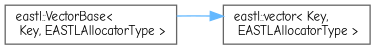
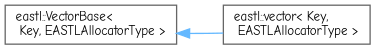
edge "eastl::VectorBase< Key, EASTLAllocatorType >" -> "eastl::vector< Key, EASTLAllocatorType >": reversed
